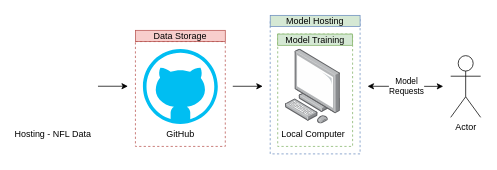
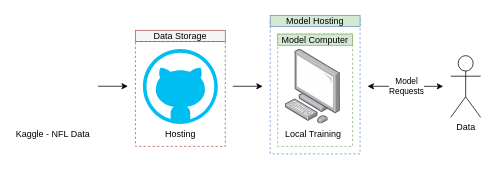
node "Data Storage": fillcolor #f8cecc -> #f5f5f5
node "Model Training": label "Model Training" -> "Model Computer"
node "Actor": label "Actor" -> "Data"
node "Hosting - NFL Data": label "Hosting - NFL Data" -> "Kaggle - NFL Data"
node "GitHub": label "GitHub" -> "Hosting"
node "Local Computer": label "Local Computer" -> "Local Training"
